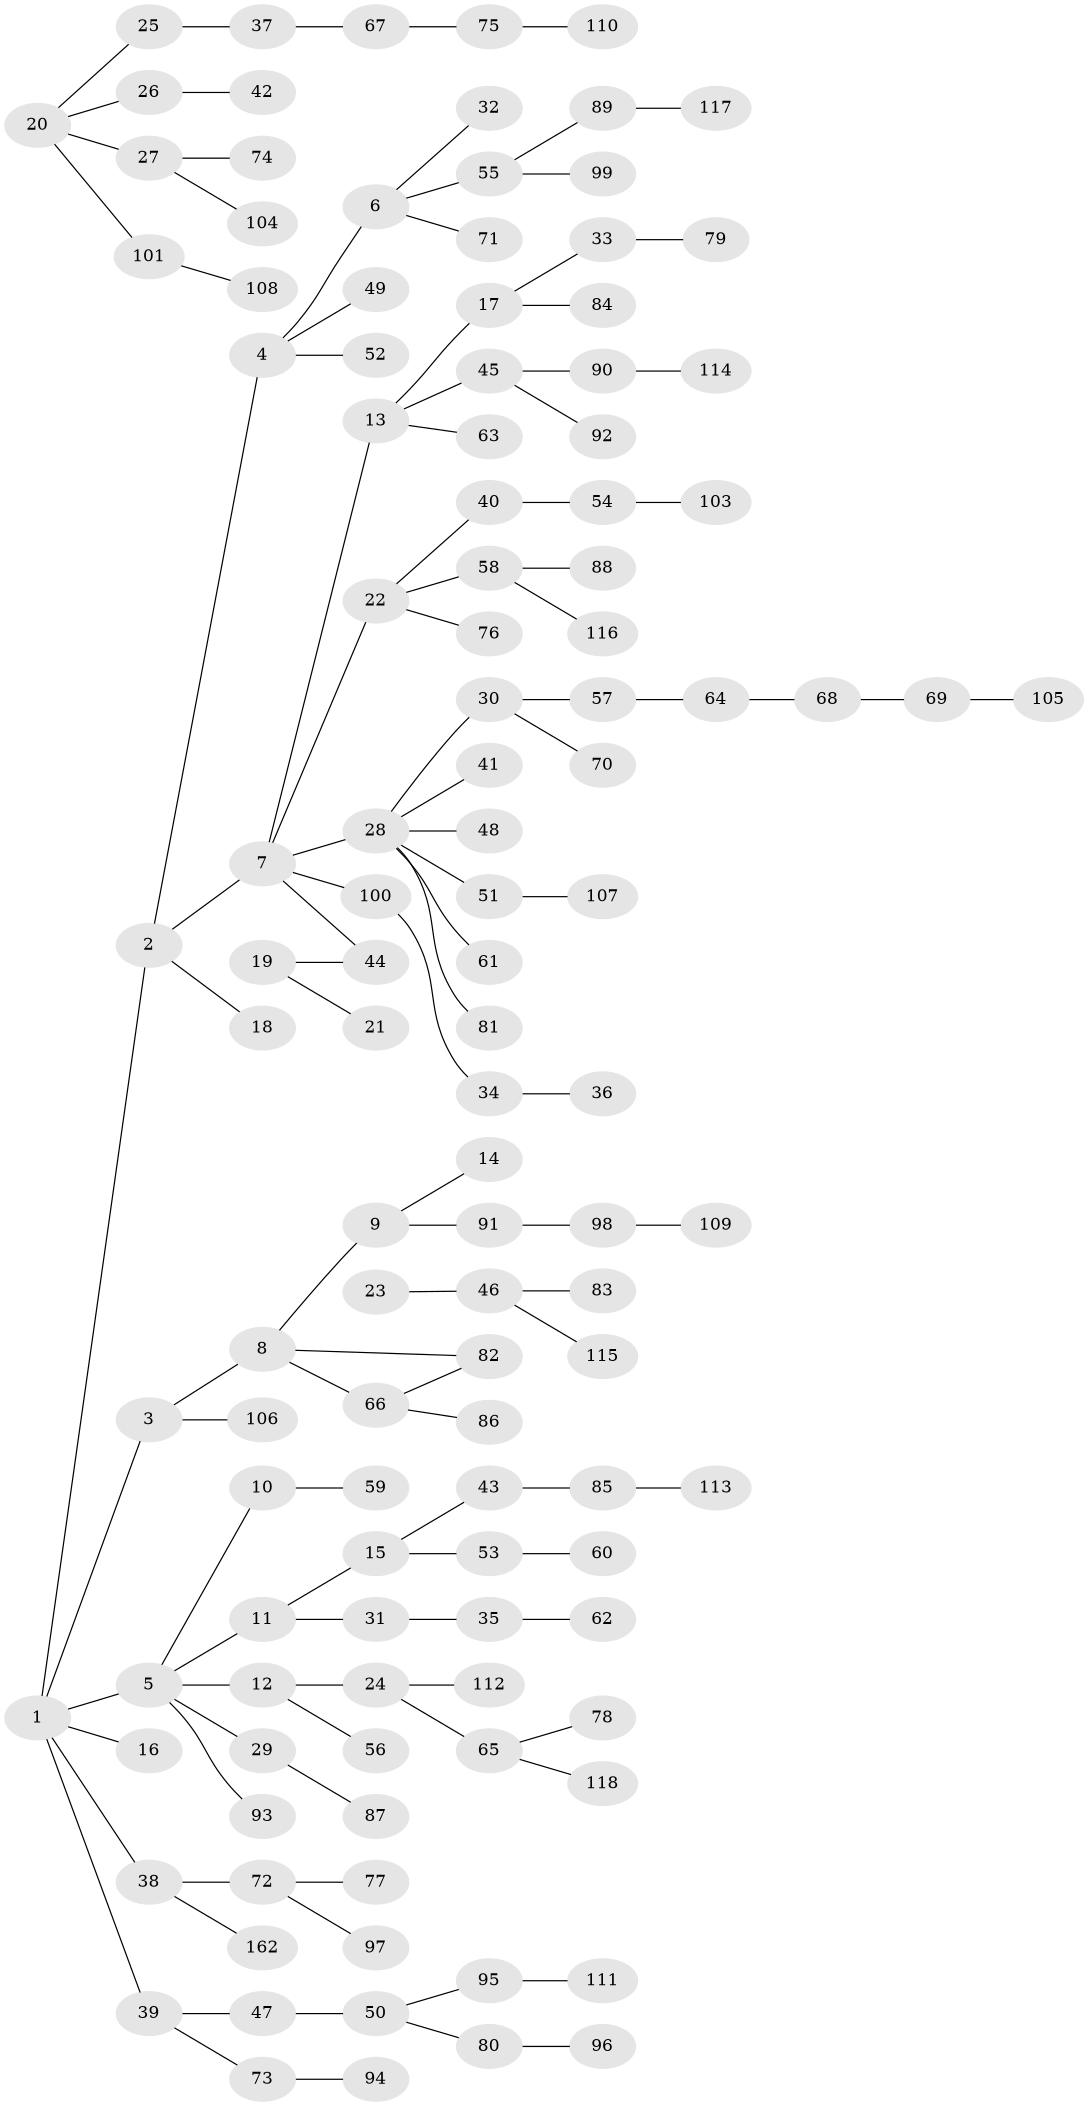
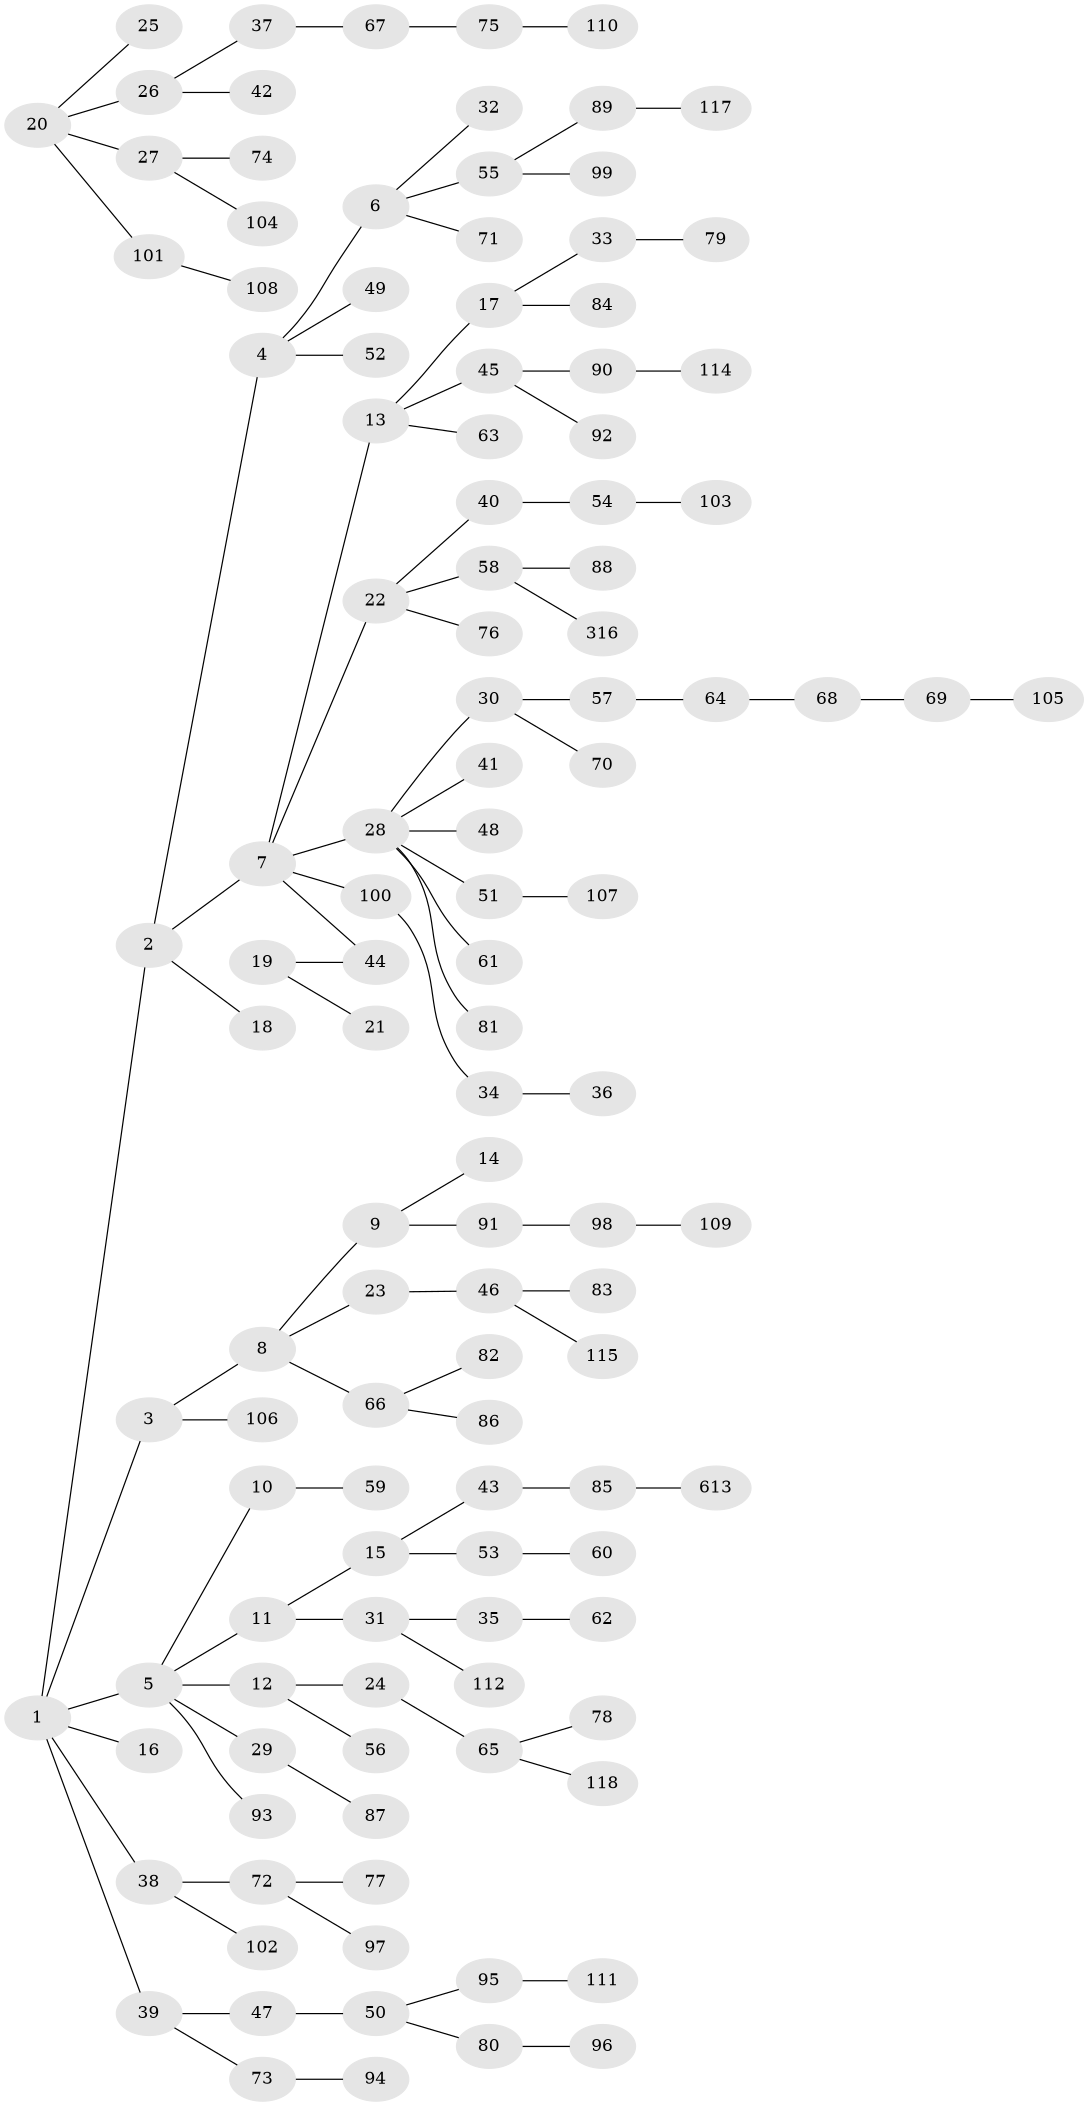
edge "25" -- "37": now "26" -- "37"
node "116": label "116" -> "316"
edge "8" -- "82": now "8" -- "23"
node "113": label "113" -> "613"
edge "24" -- "112": now "31" -- "112"
node "162": label "162" -> "102"
